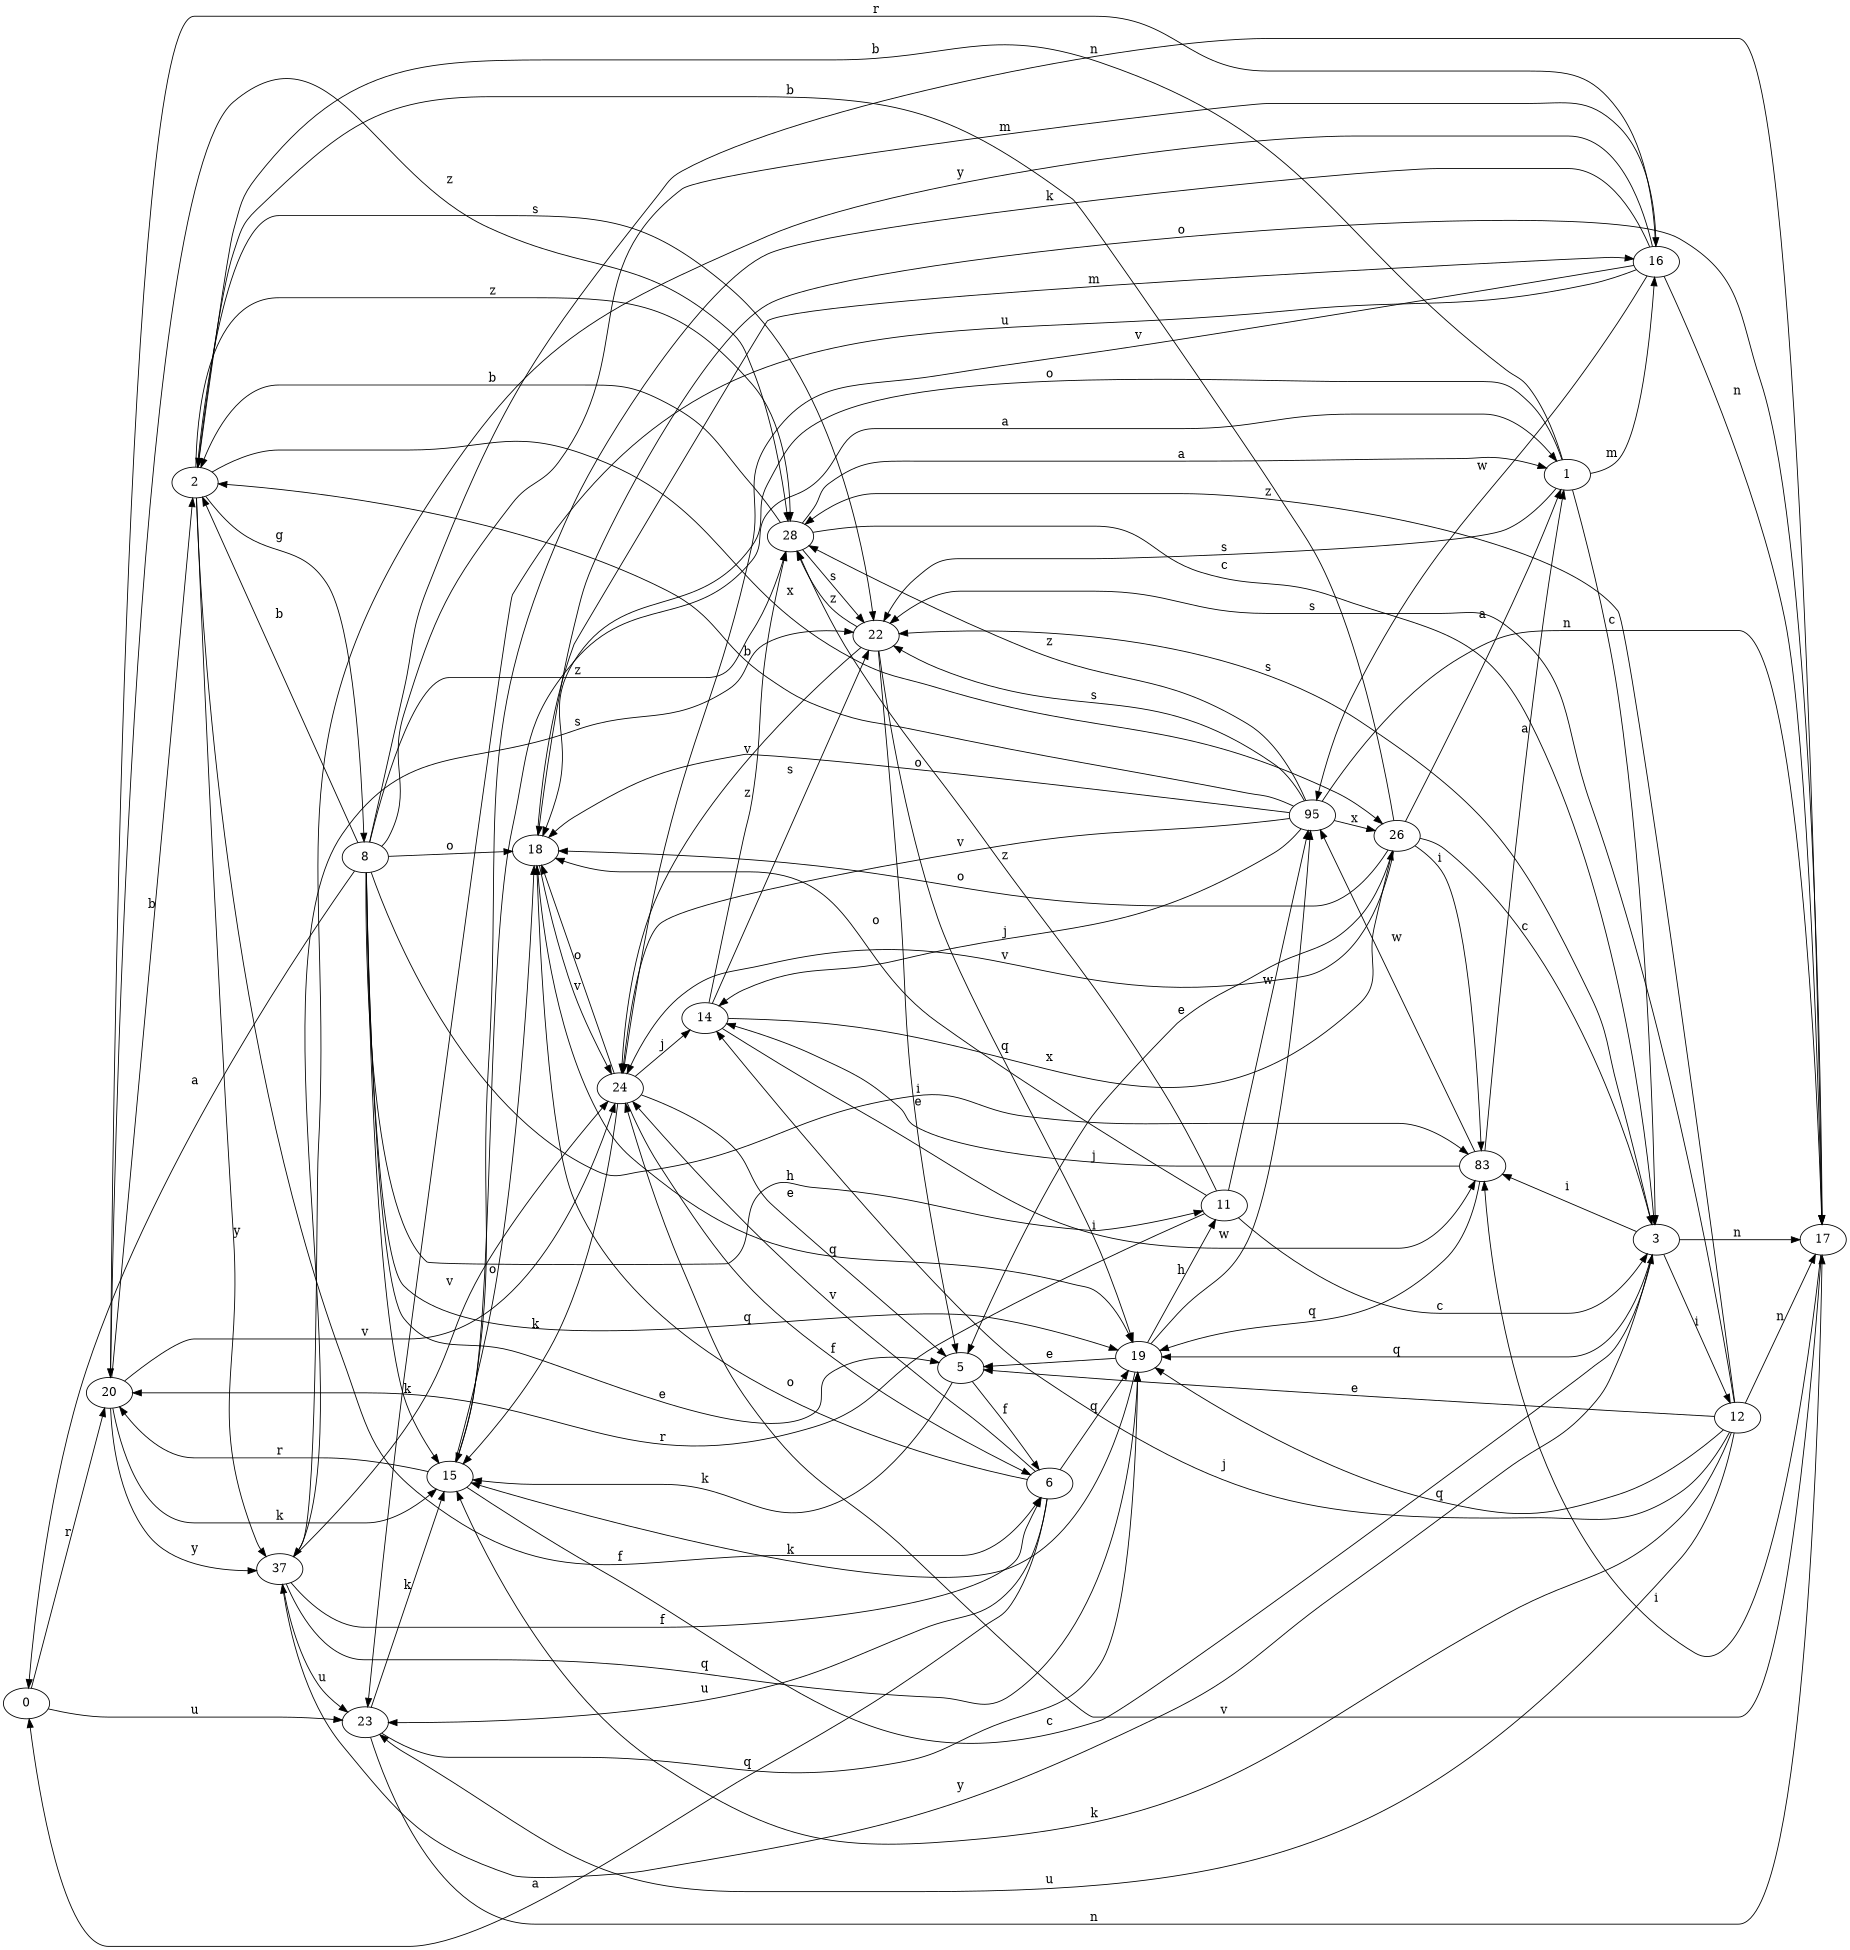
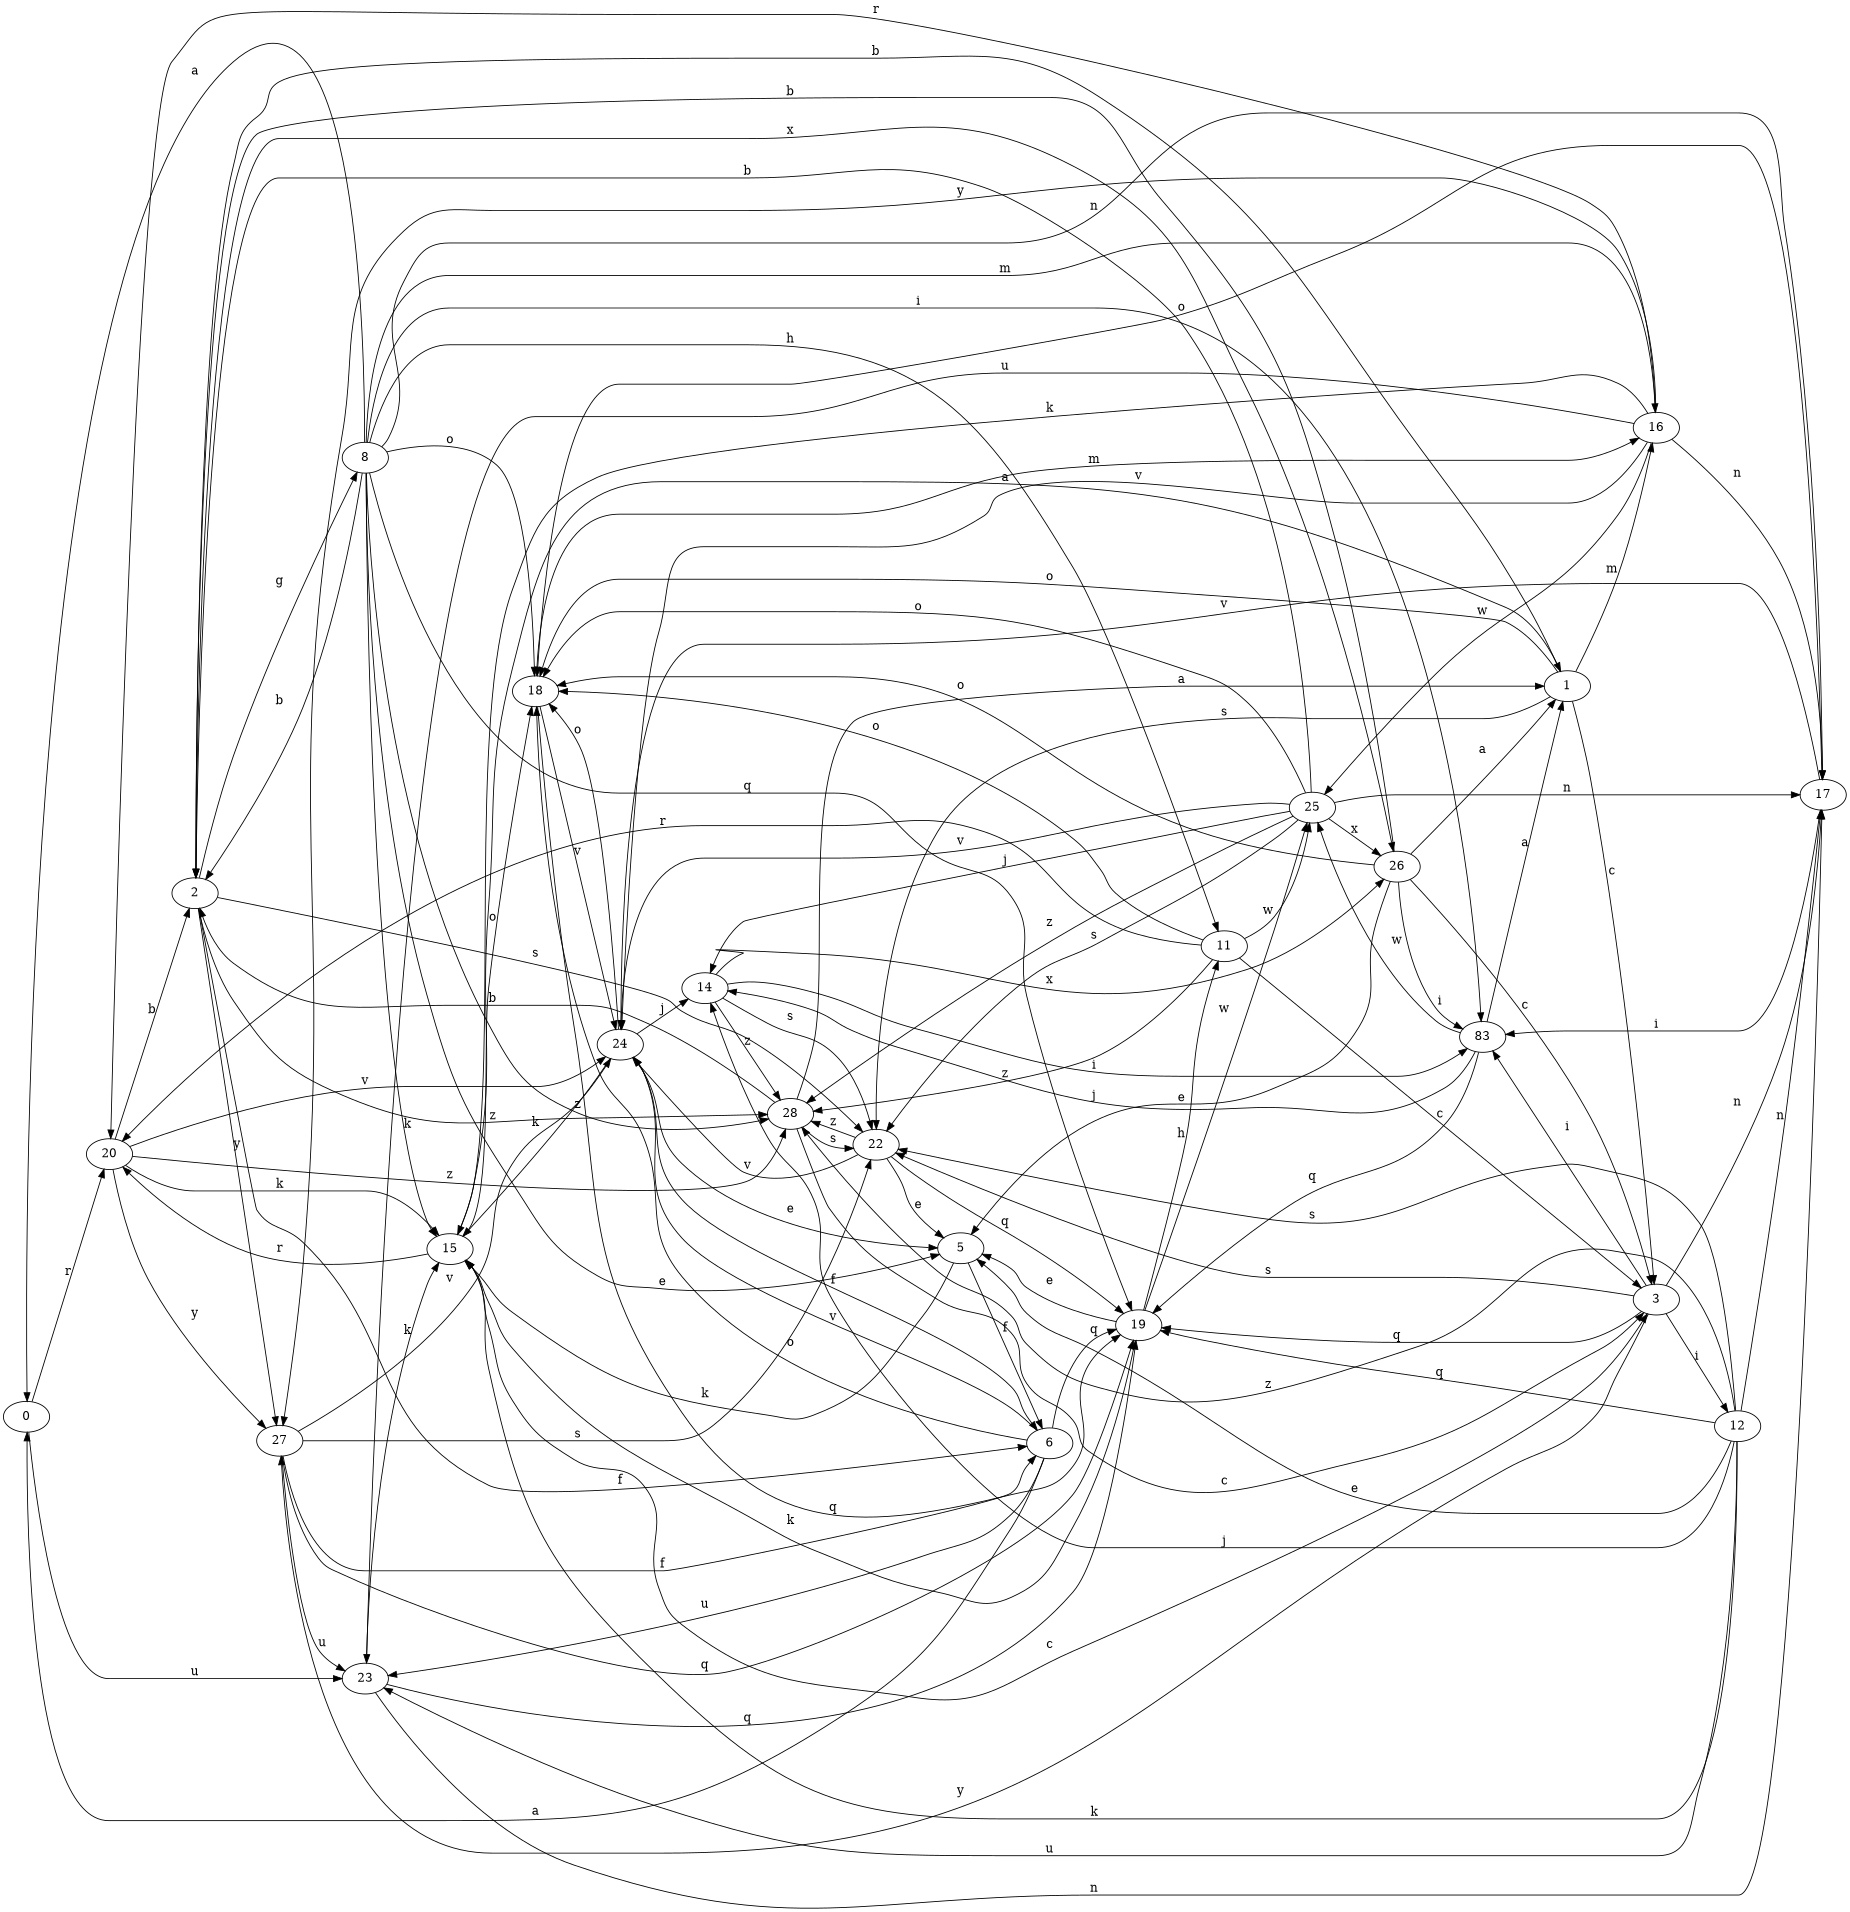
node "95": label "95" -> "25"
edge "26" -> "24": removed, label "v"
node "37": label "37" -> "27"
